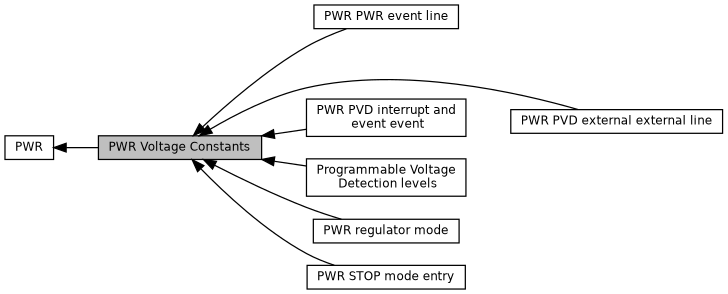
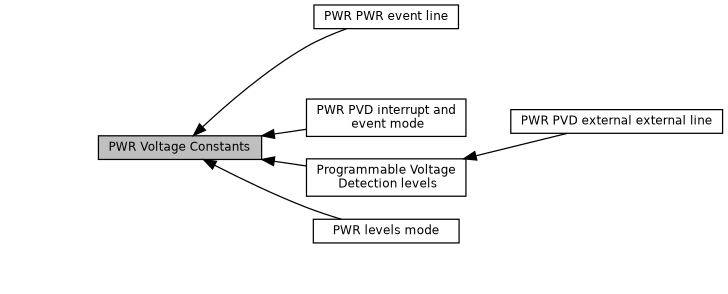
edge "PWR PVD external external line" -> "PWR Voltage Constants": now "PWR PVD external external line" -> "Programmable Voltage Detection levels"
node "PWR PVD interrupt and event event": label "PWR PVD interrupt and event event" -> "PWR PVD interrupt and event mode"
node "PWR": removed
node "PWR regulator mode": label "PWR regulator mode" -> "PWR levels mode"
node "PWR STOP mode entry": removed
